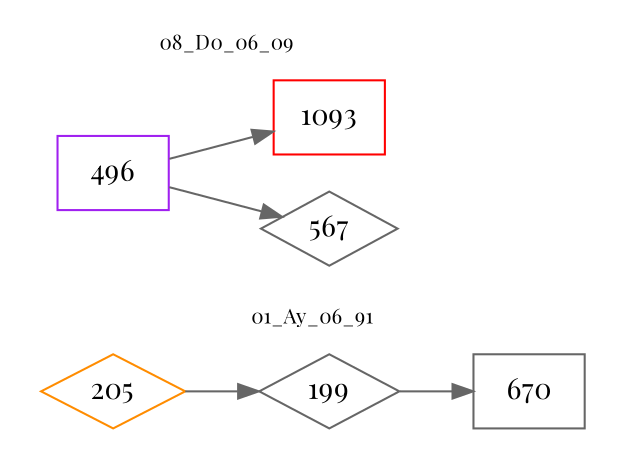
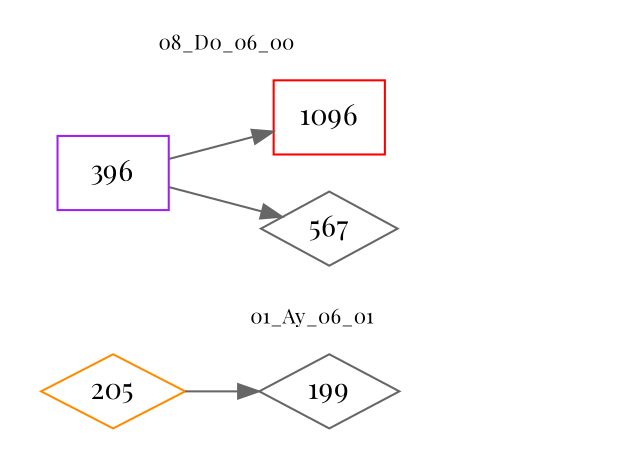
cluster "08_D0_06_09": label "08_D0_06_09" -> "08_D0_06_00"
node "1093": label "1093" -> "1096"
node "496": label "496" -> "396"
cluster "01_Ay_06_91": label "01_Ay_06_91" -> "01_Ay_06_01"
node "670": removed
